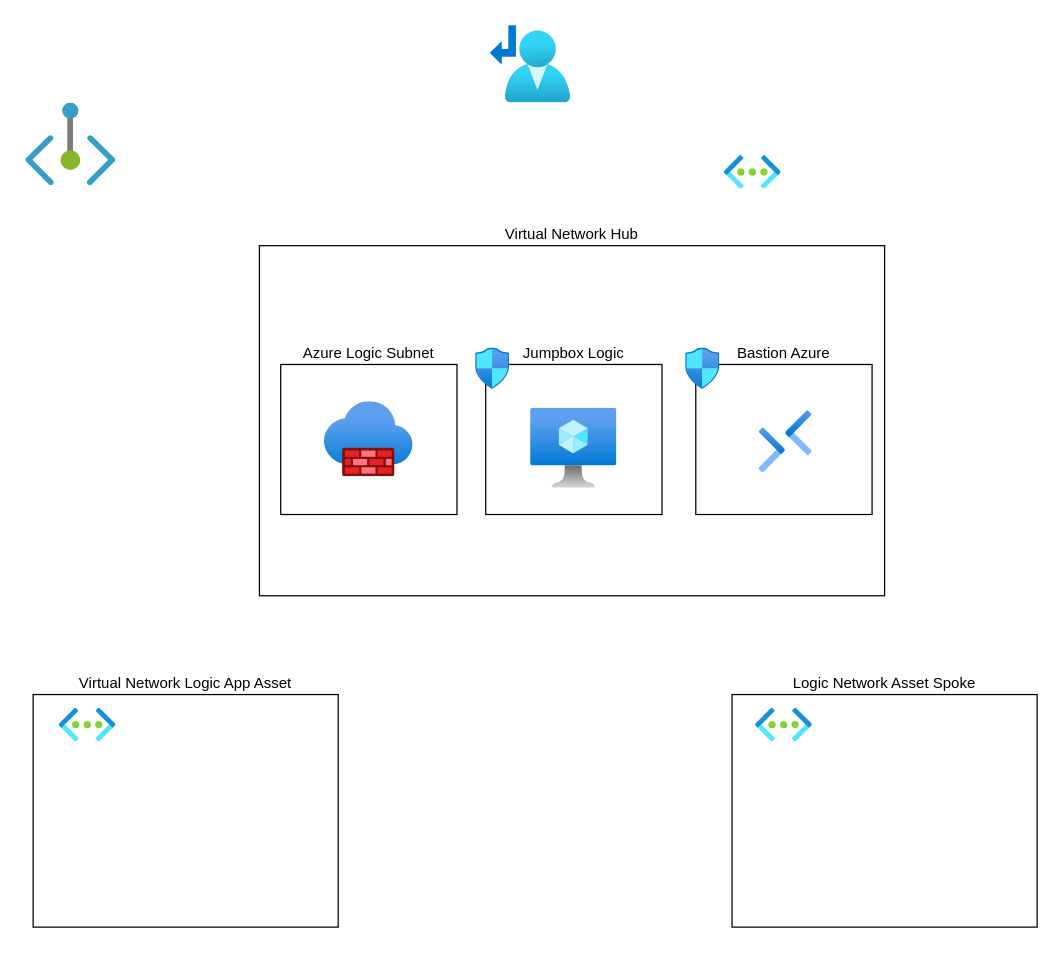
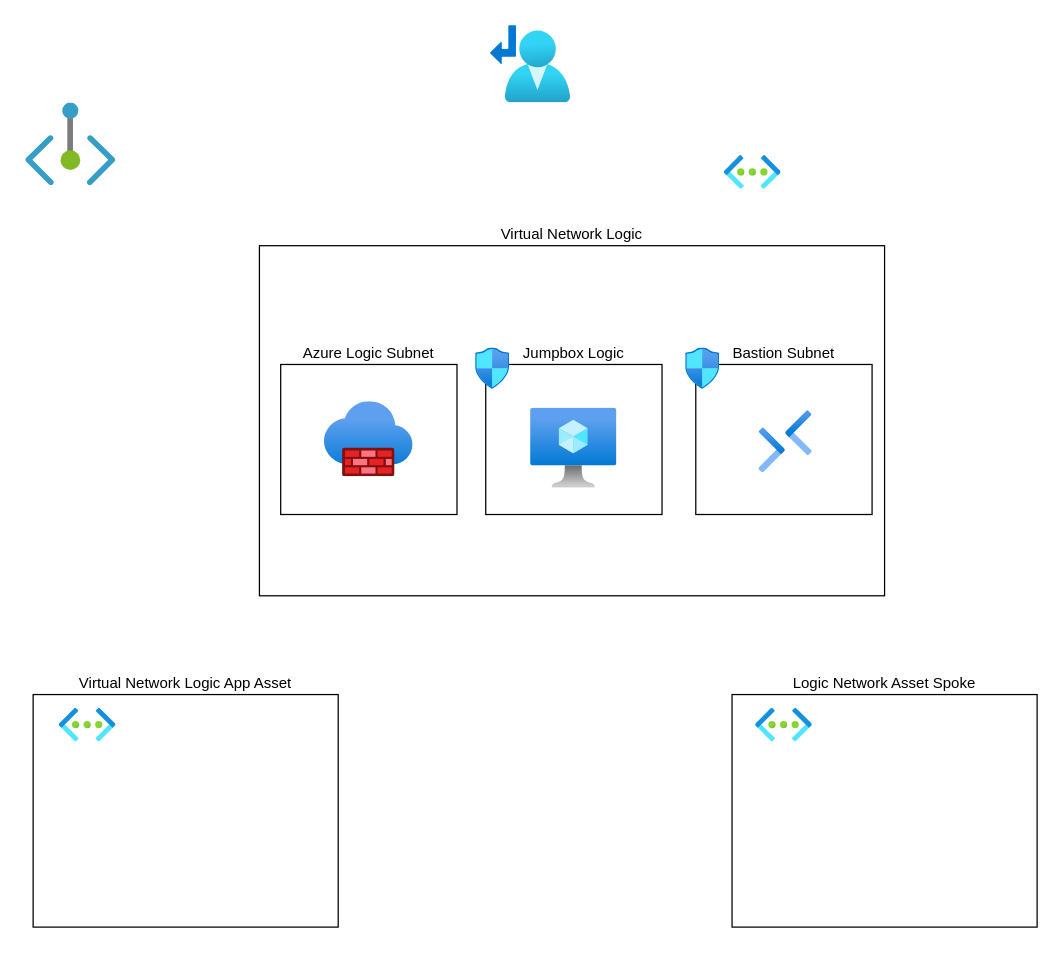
node "Virtual Network Hub": label "Virtual Network Hub" -> "Virtual Network Logic"
node "Bastion Azure": label "Bastion Azure" -> "Bastion Subnet"
